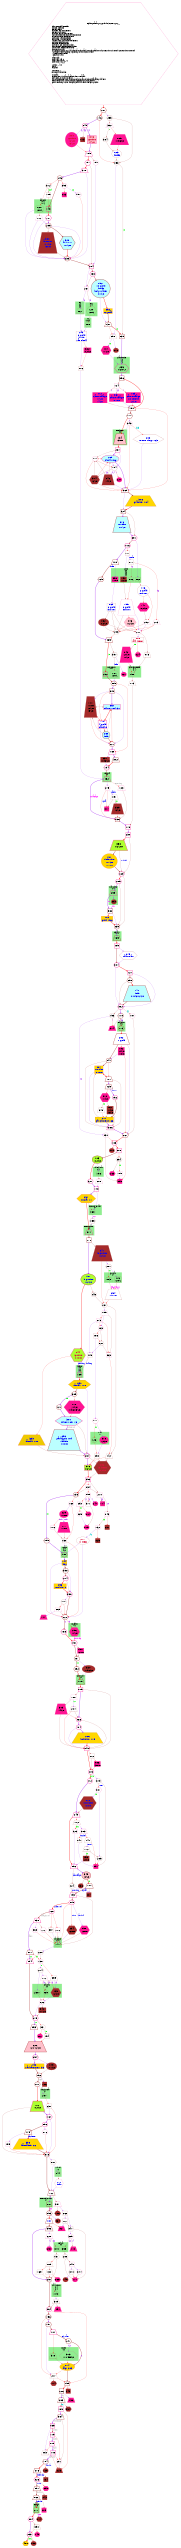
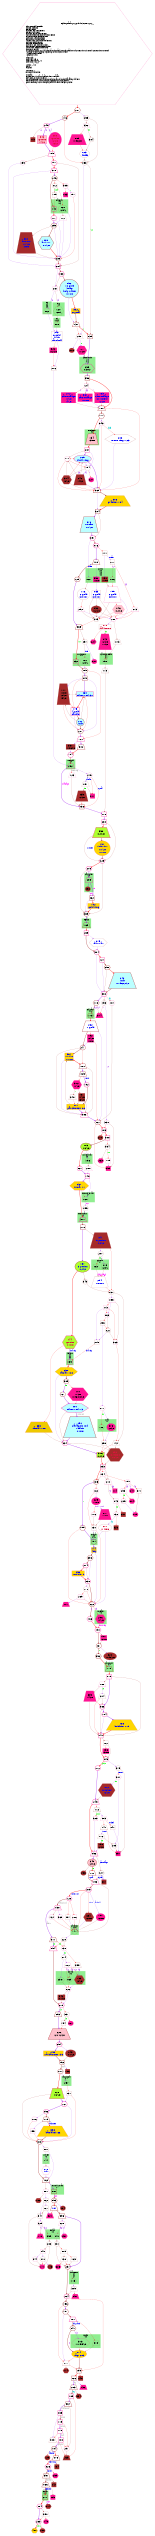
node "140 +2ST": removed
edge "024" -> "193": label "moon ring" -> "crystal"
node "098 -2LK": shape hexagon -> ellipse
